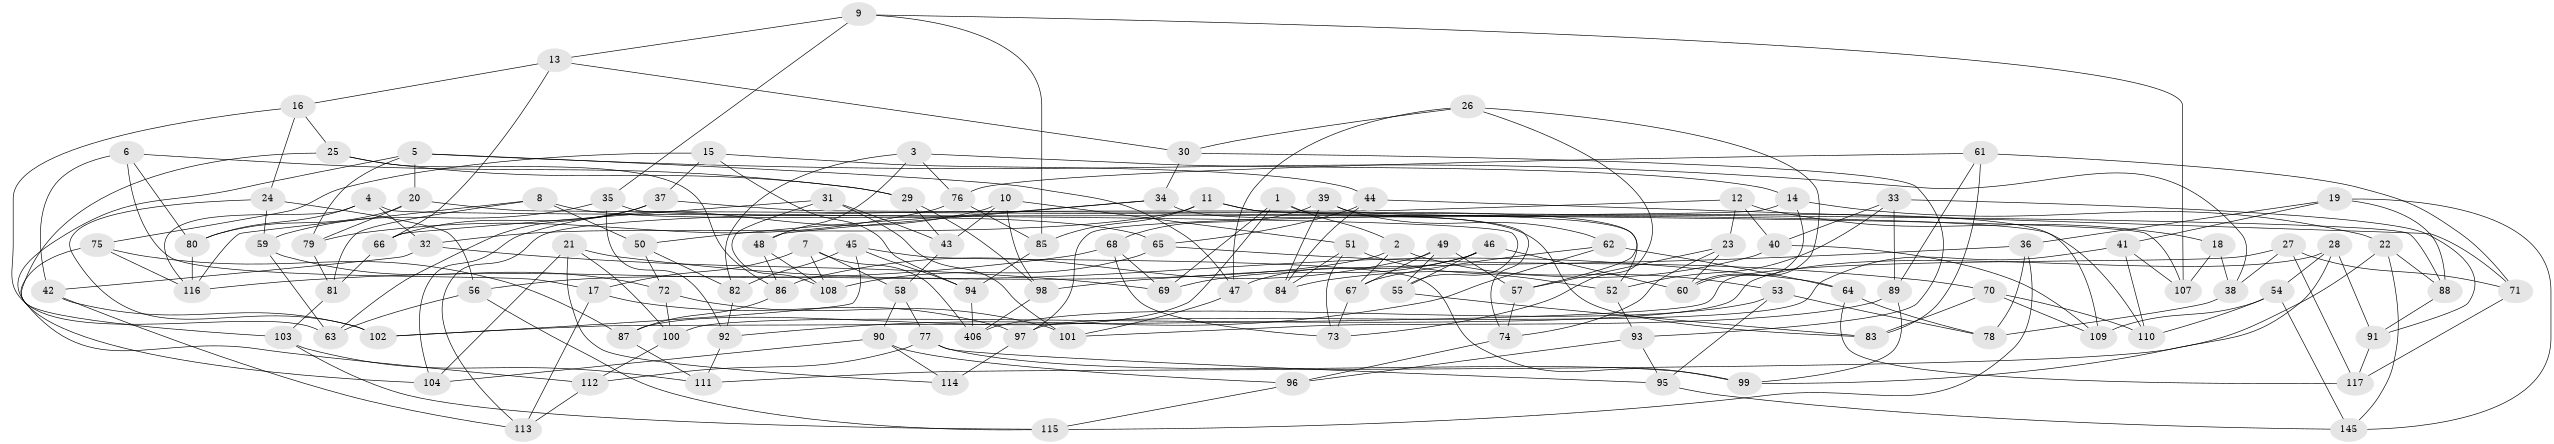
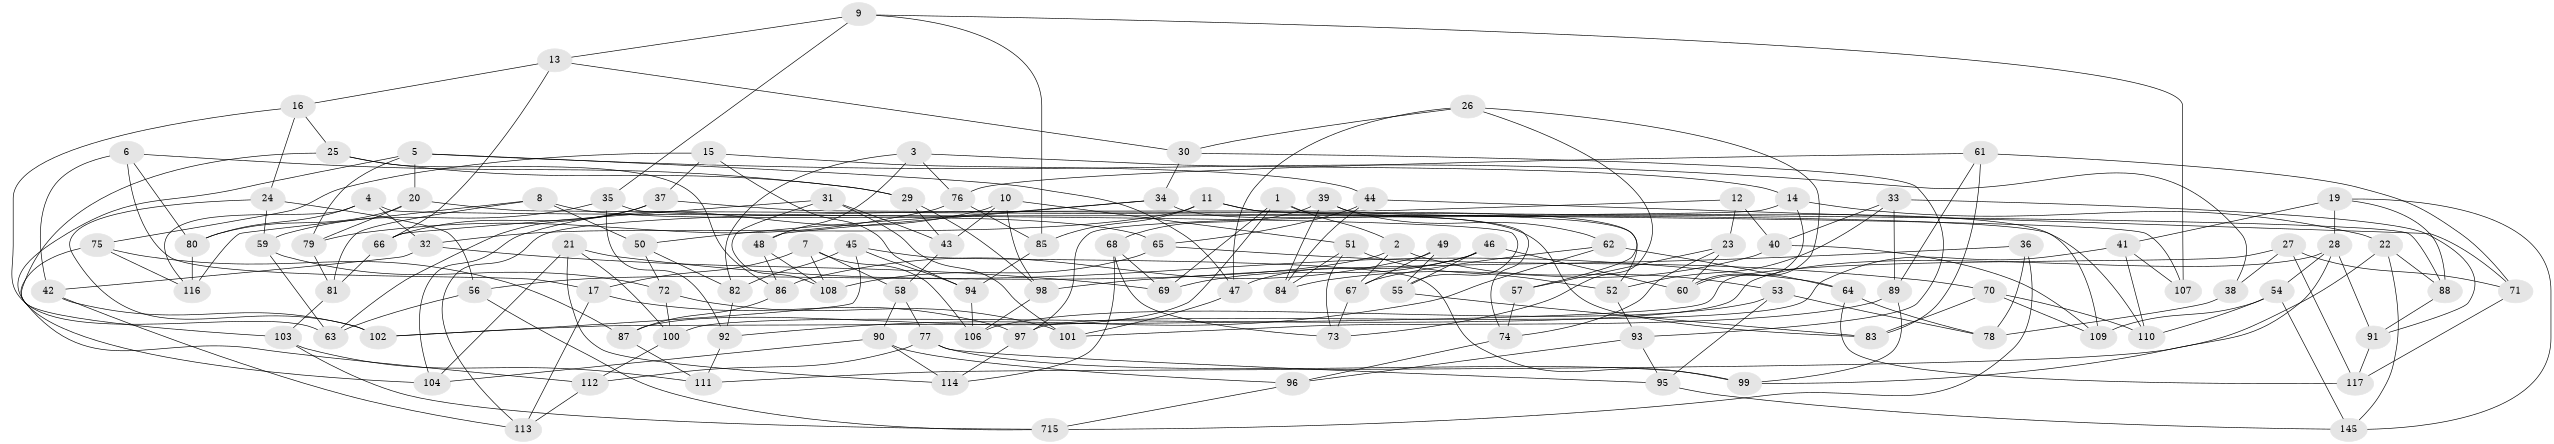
edge "19" -- "36": now "19" -- "28"
node "18": removed
edge "49" -- "57": removed
edge "68" -- "116": now "68" -- "114"
node "406": label "406" -> "106"
node "115": label "115" -> "715"
